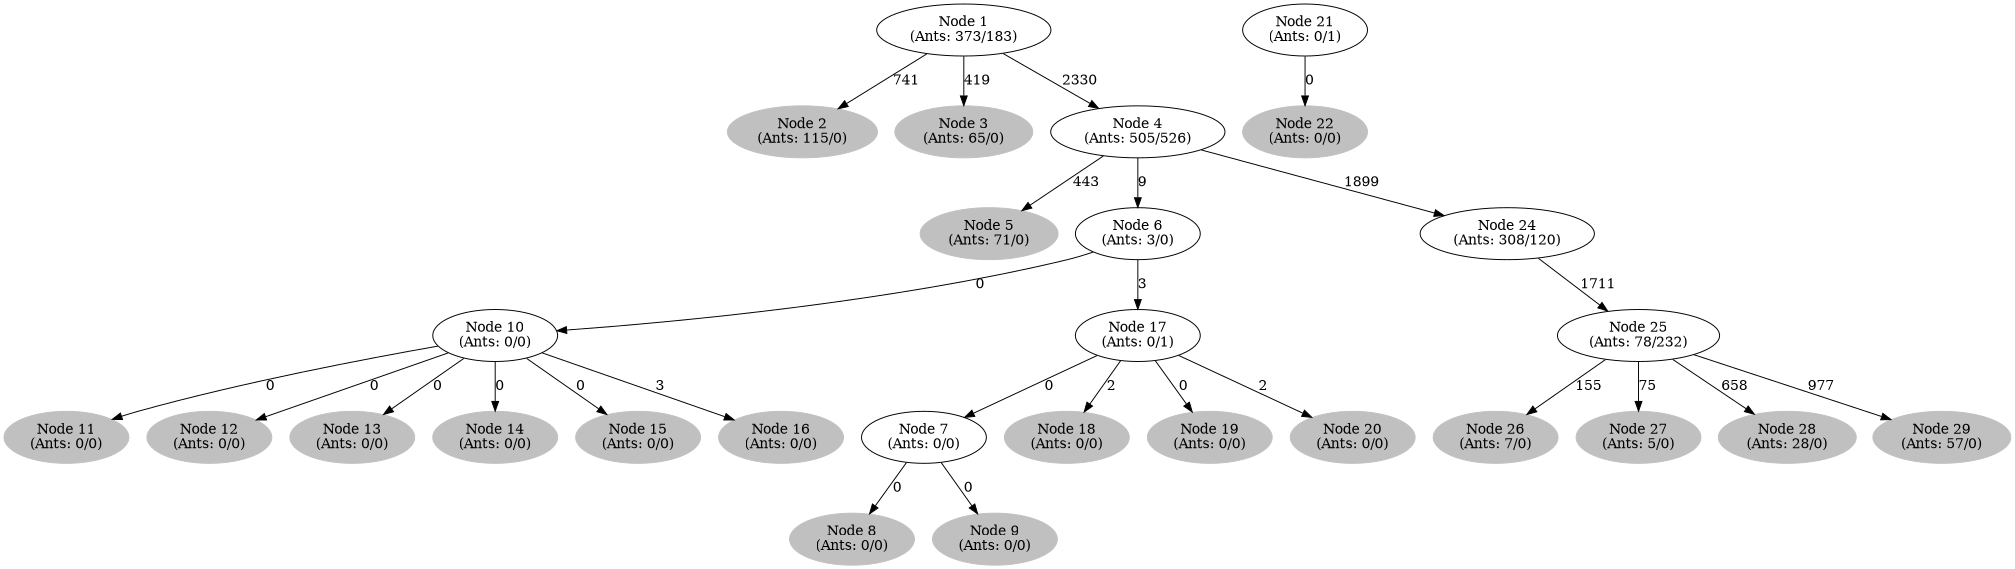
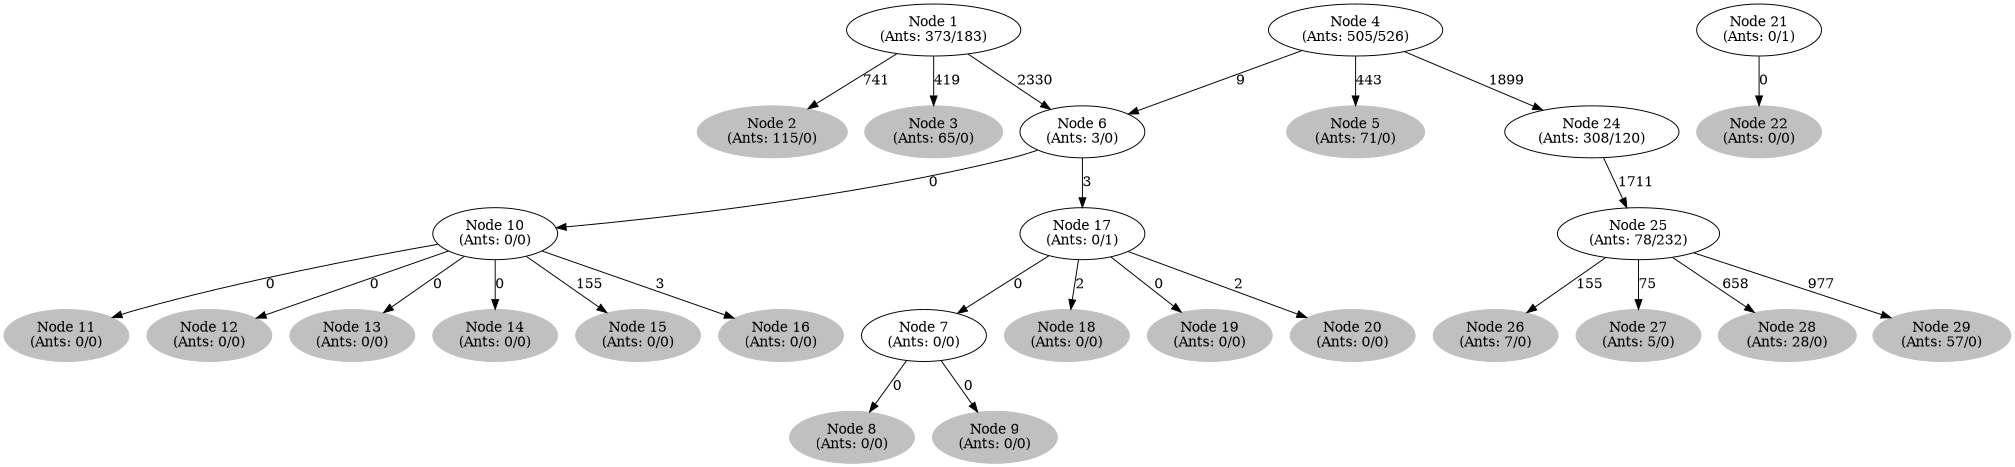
edge "Node 1 (Ants: 373/183)" -> "Node 4 (Ants: 505/526)": now "Node 1 (Ants: 373/183)" -> "Node 6 (Ants: 3/0)"
edge "Node 10 (Ants: 0/0)" -> "Node 15 (Ants: 0/0)": label "0" -> "155"
